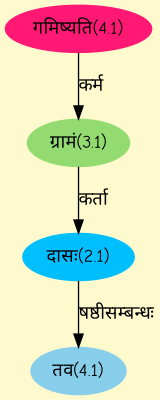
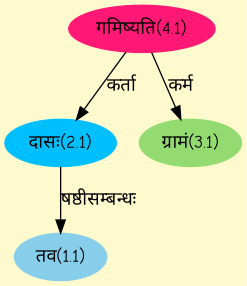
edge "ग्रामं(3.1)" -> "दासः(2.1)": now "गमिष्यति(4.1)" -> "दासः(2.1)"
node "तव(4.1)": label "तव(4.1)" -> "तव(1.1)"
